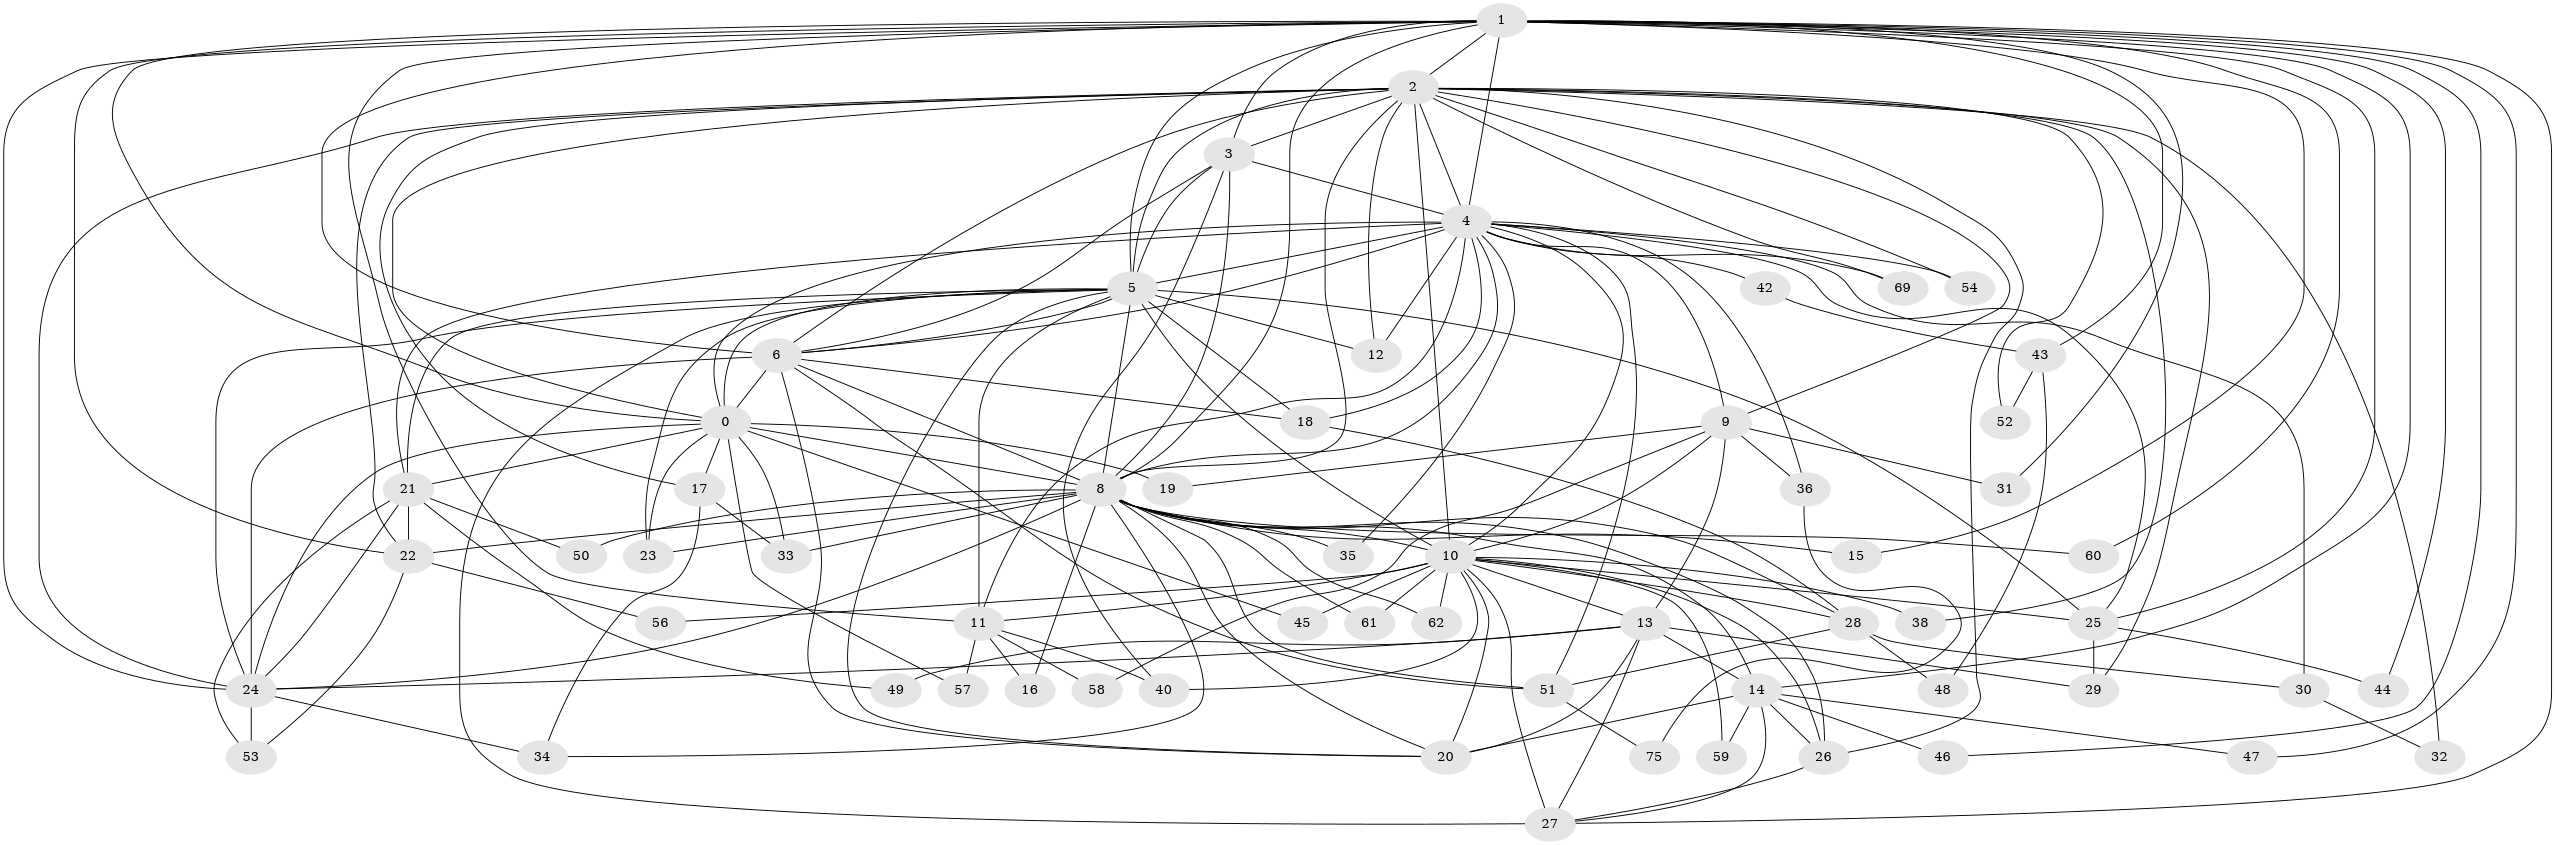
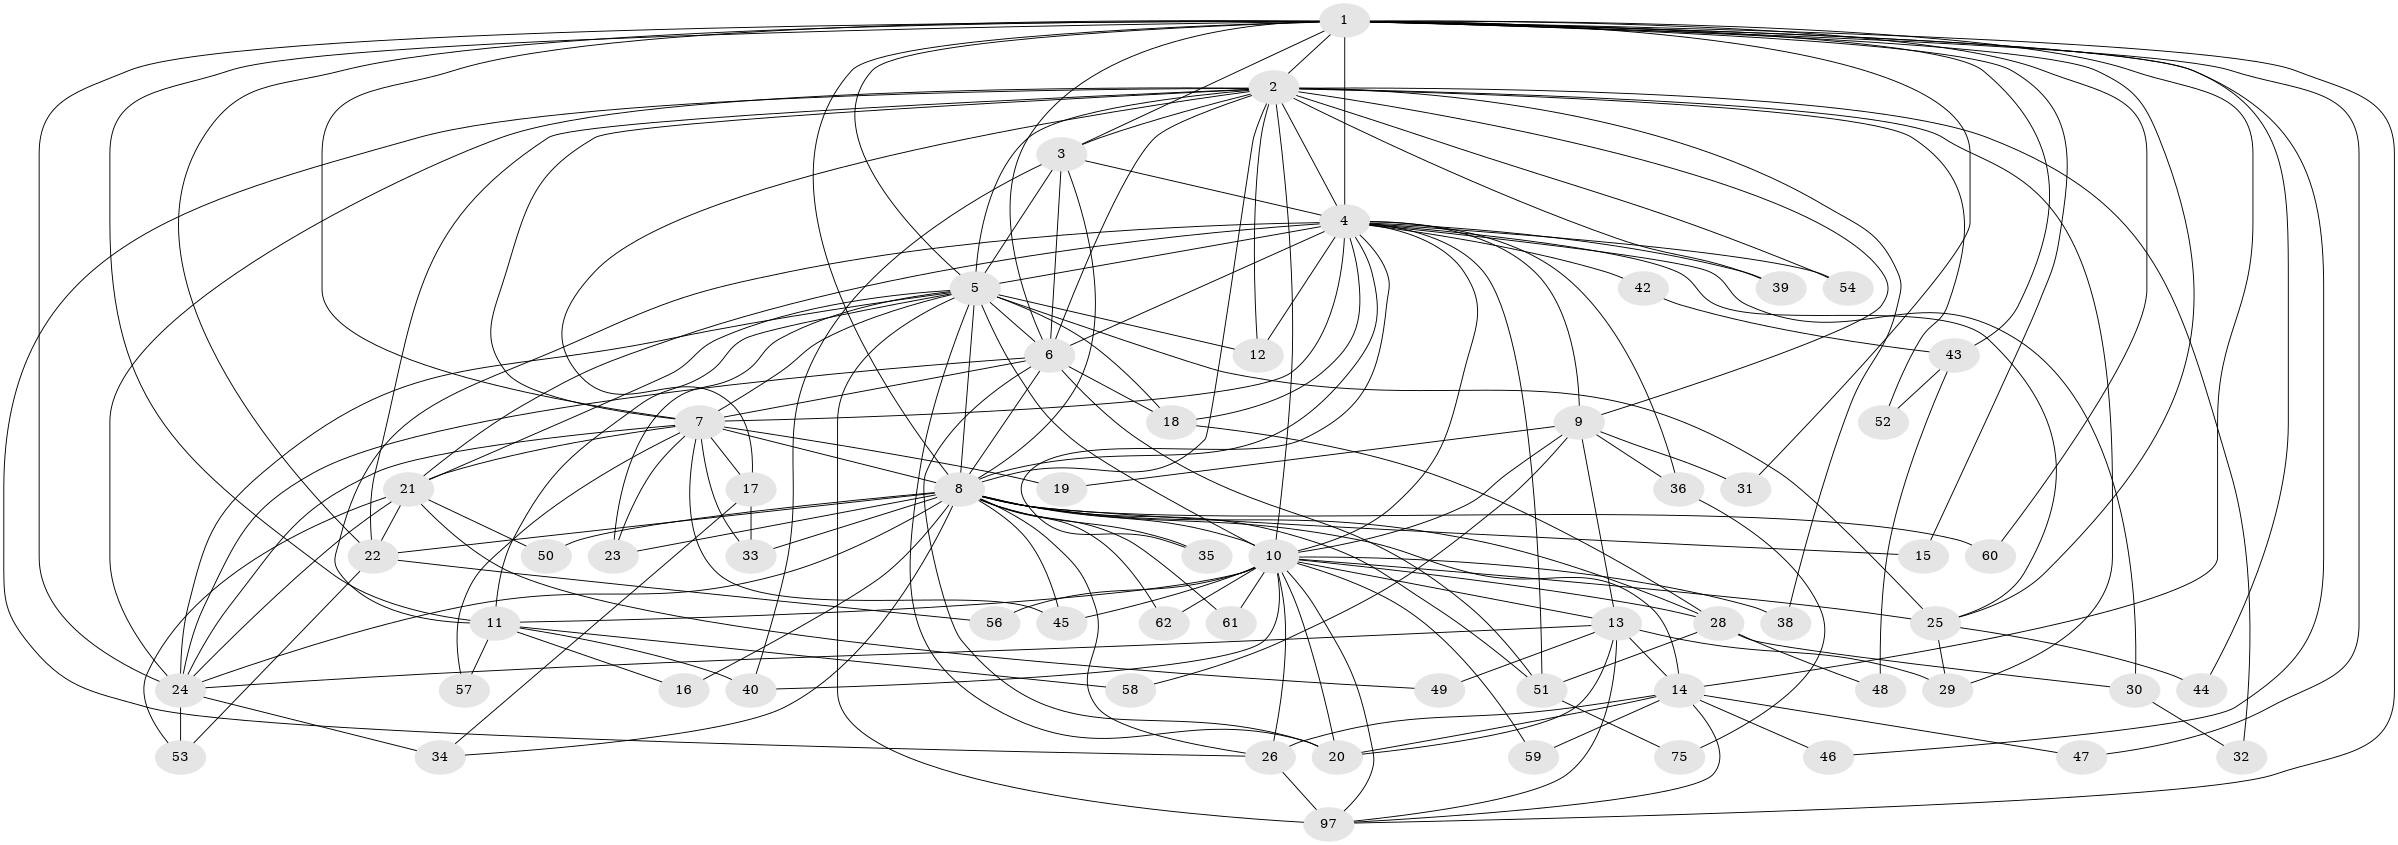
node "69": label "69" -> "39"
node "0": label "0" -> "7"
edge "8" -- "20": now "8" -- "45"
node "27": label "27" -> "97"
